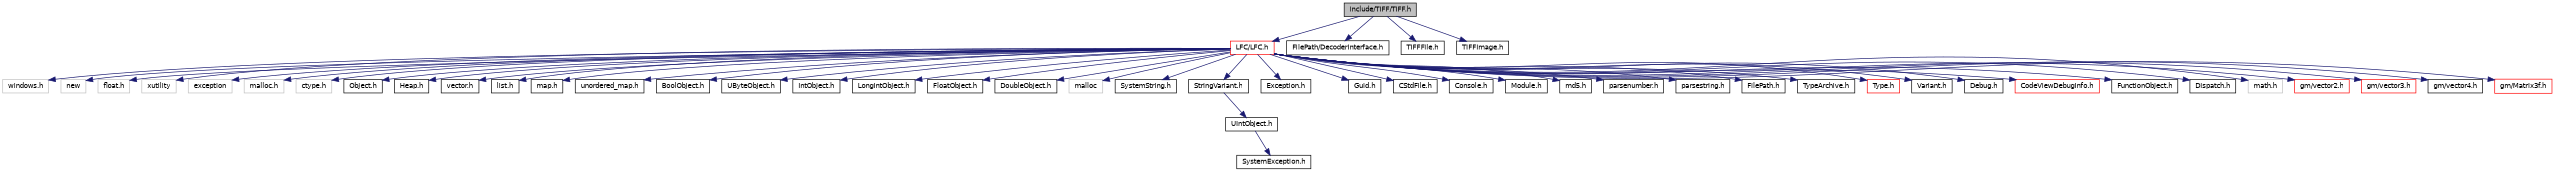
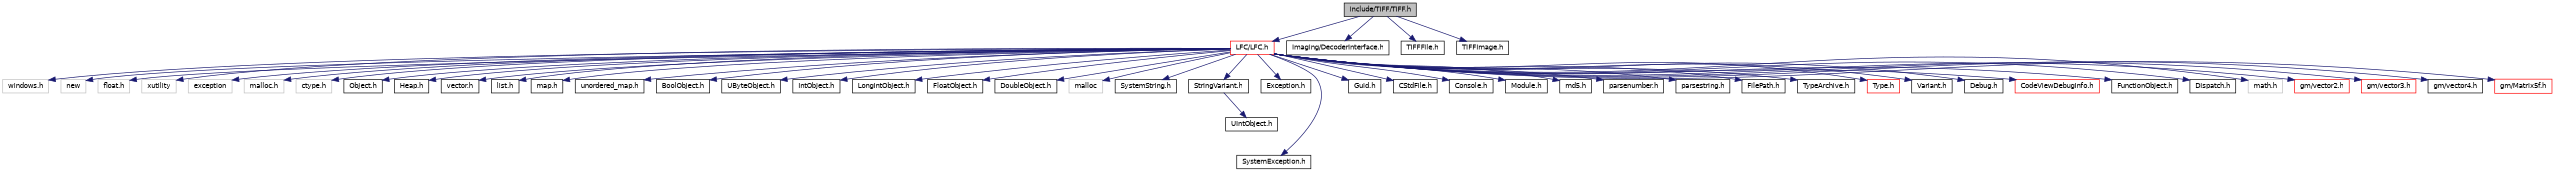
node "FilePath/DecoderInterface.h": label "FilePath/DecoderInterface.h" -> "Imaging/DecoderInterface.h"
node "gm/Matrix3f.h": label "gm/Matrix3f.h" -> "gm/Matrix5f.h"
edge "UIntObject.h" -> "SystemException.h": now "LFC/LFC.h" -> "SystemException.h"
